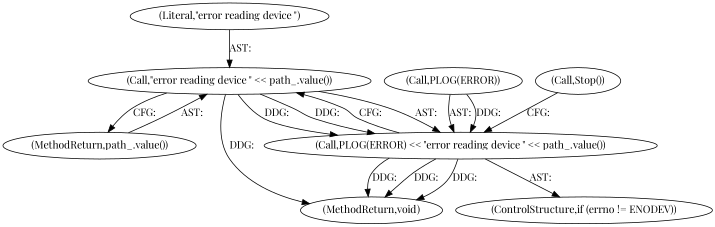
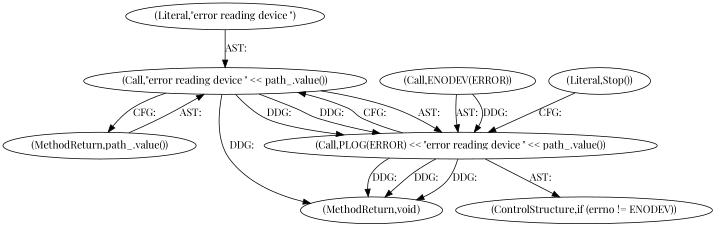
node "(Call,PLOG(ERROR))": label "(Call,PLOG(ERROR))" -> "(Call,ENODEV(ERROR))"
node "(Call,Stop())": label "(Call,Stop())" -> "(Literal,Stop())"
